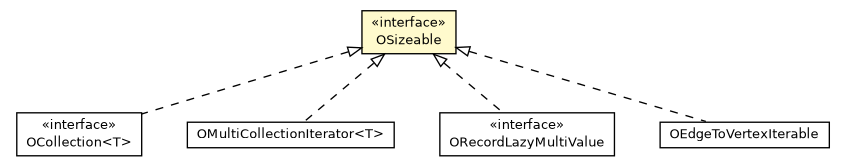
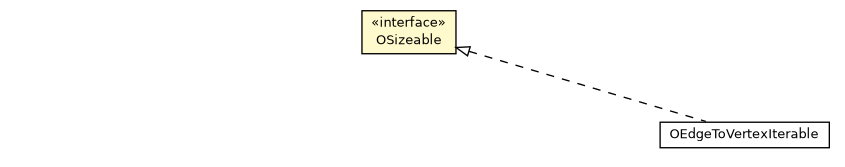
node "OCollection<T>": removed
node "OMultiCollectionIterator<T>": removed
node "ORecordLazyMultiValue": removed
